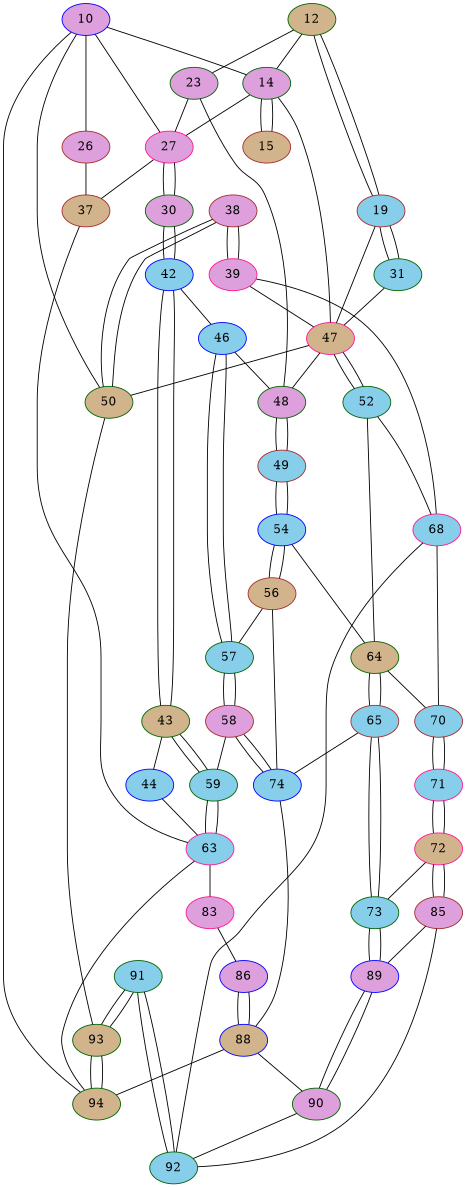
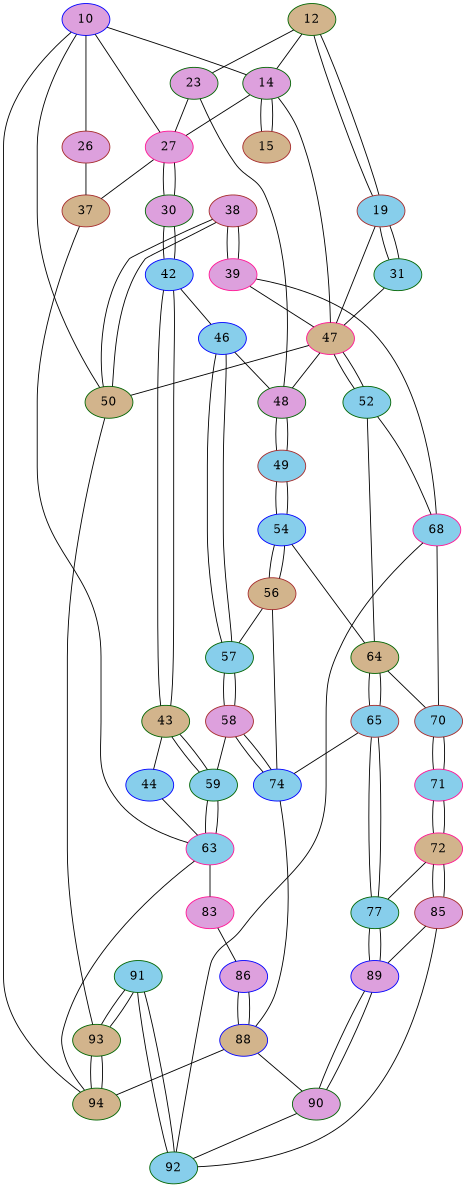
node "73": label "73" -> "77"
